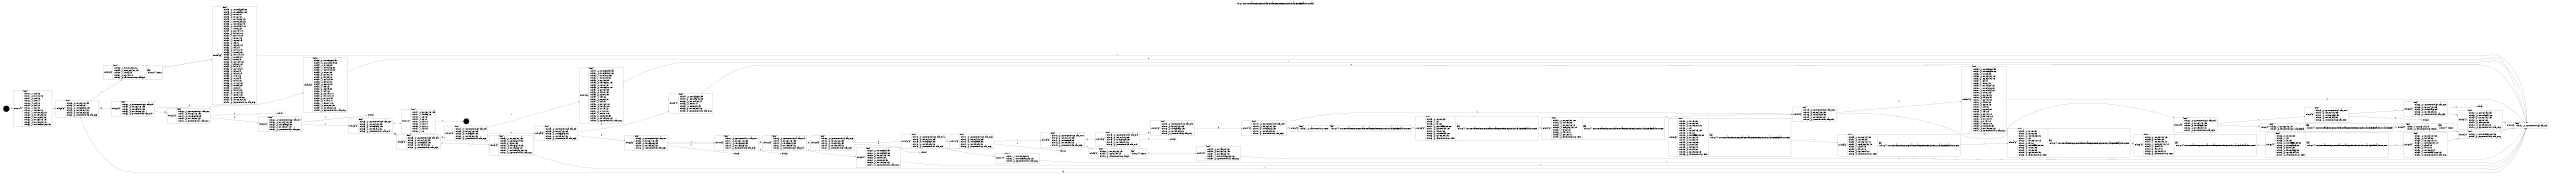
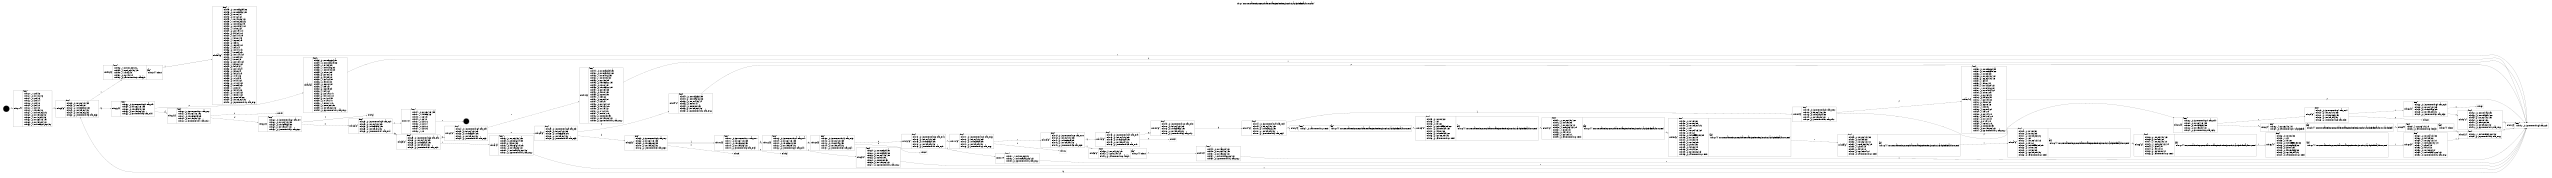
edge "0x401b91 [31]" -> "0x4017ed [25]": now "0x401b91 [31]" -> "0x401bb0 [58]"
